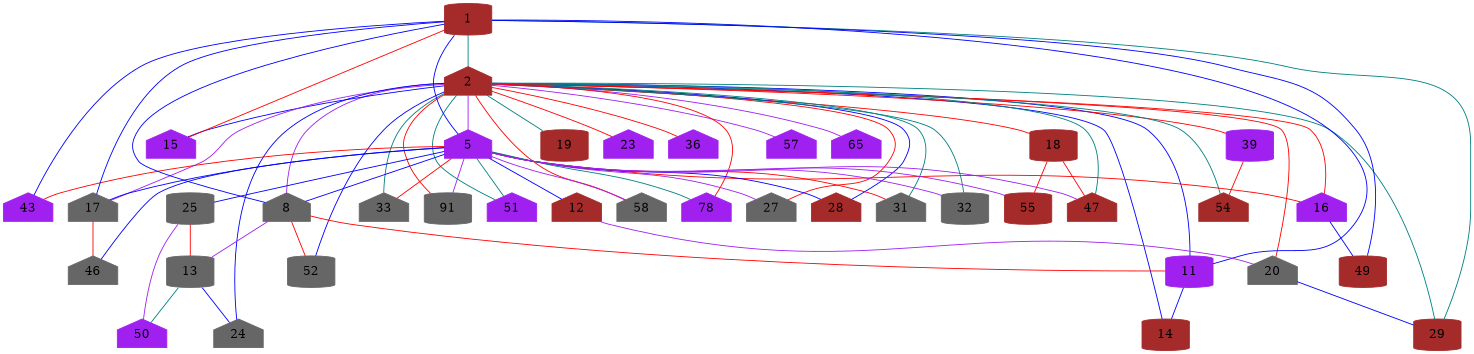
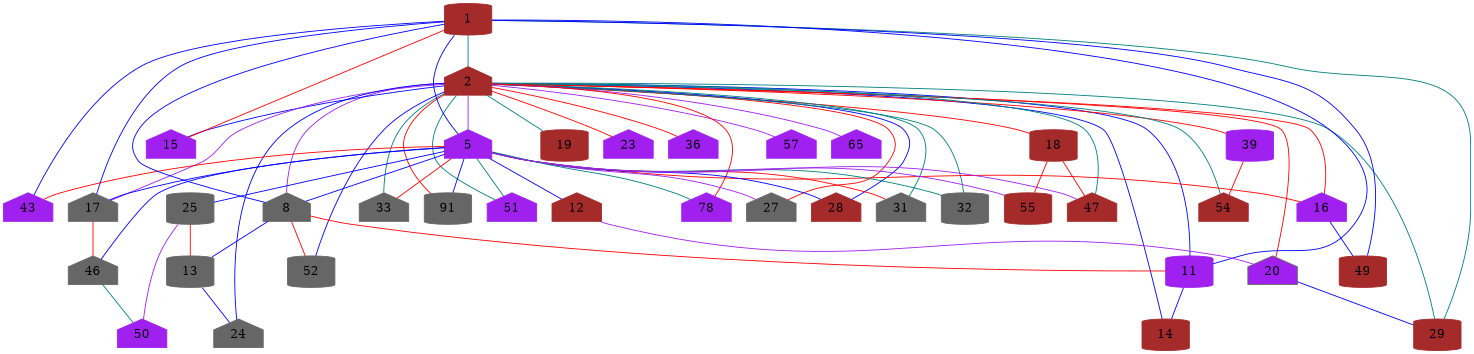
edge "5" -- "32": color purple -> teal
edge "5" -- "91": color purple -> blue
node "58": removed
edge "8" -- "13": color purple -> blue
node "20": fillcolor gray40 -> purple
edge "13" -- "50": now "46" -- "50"
